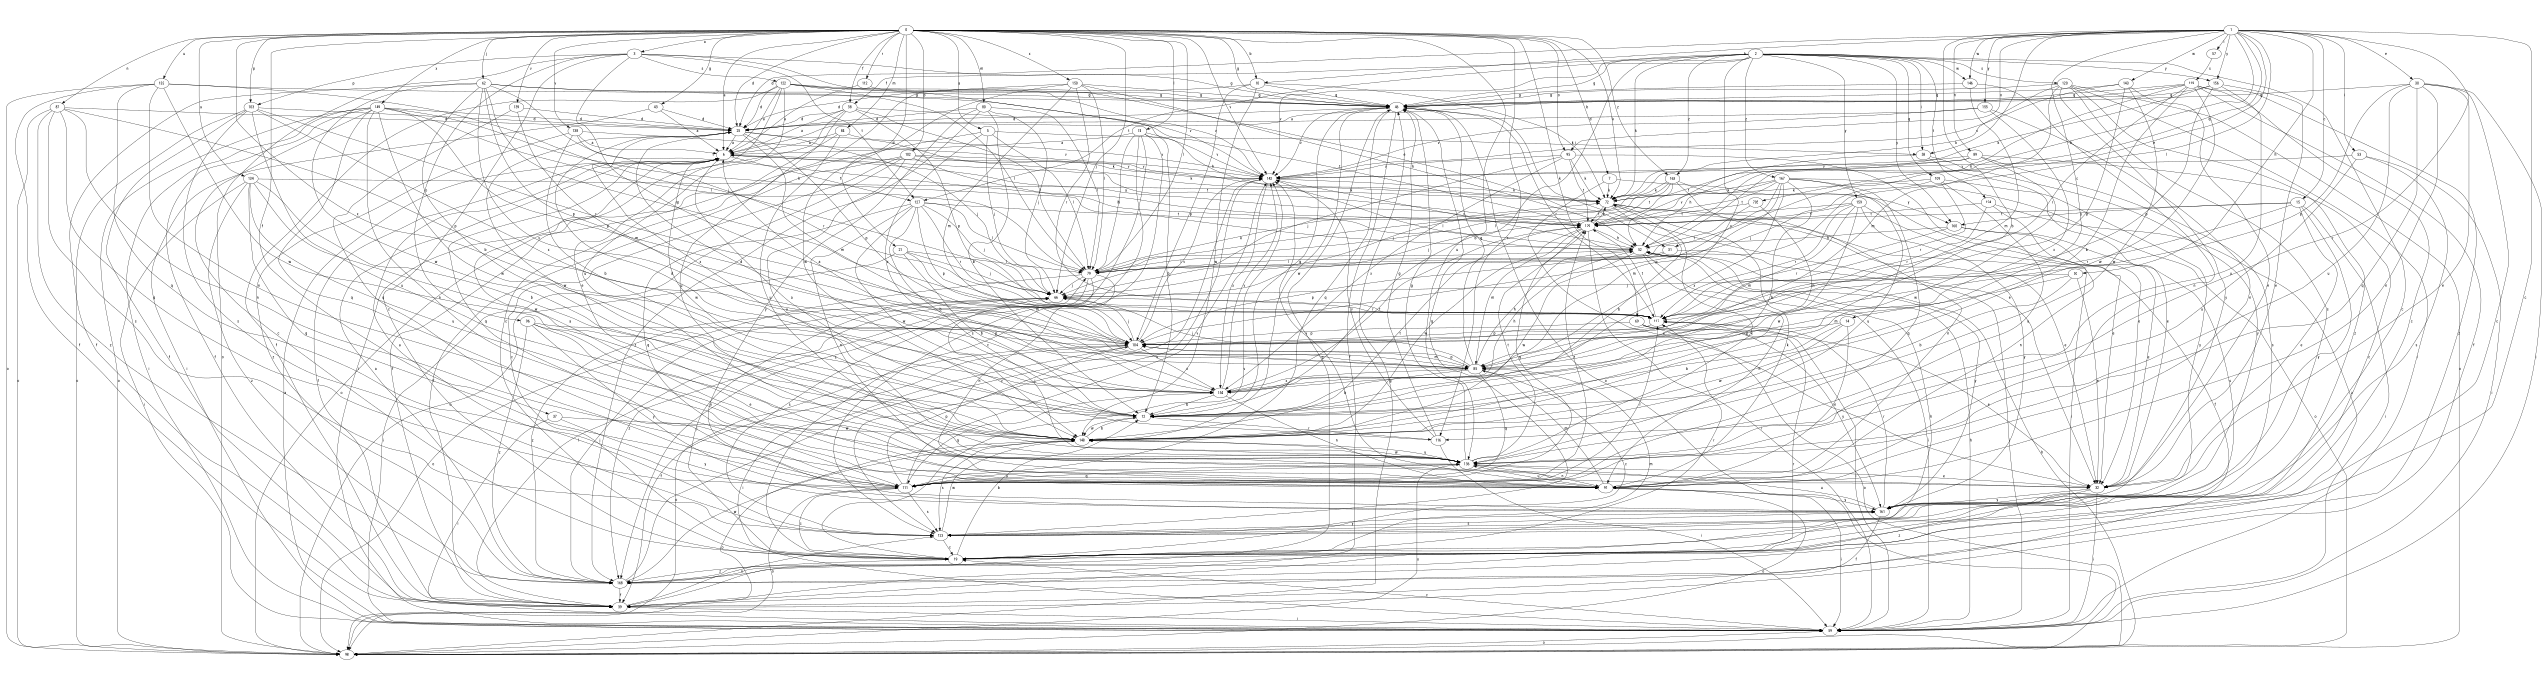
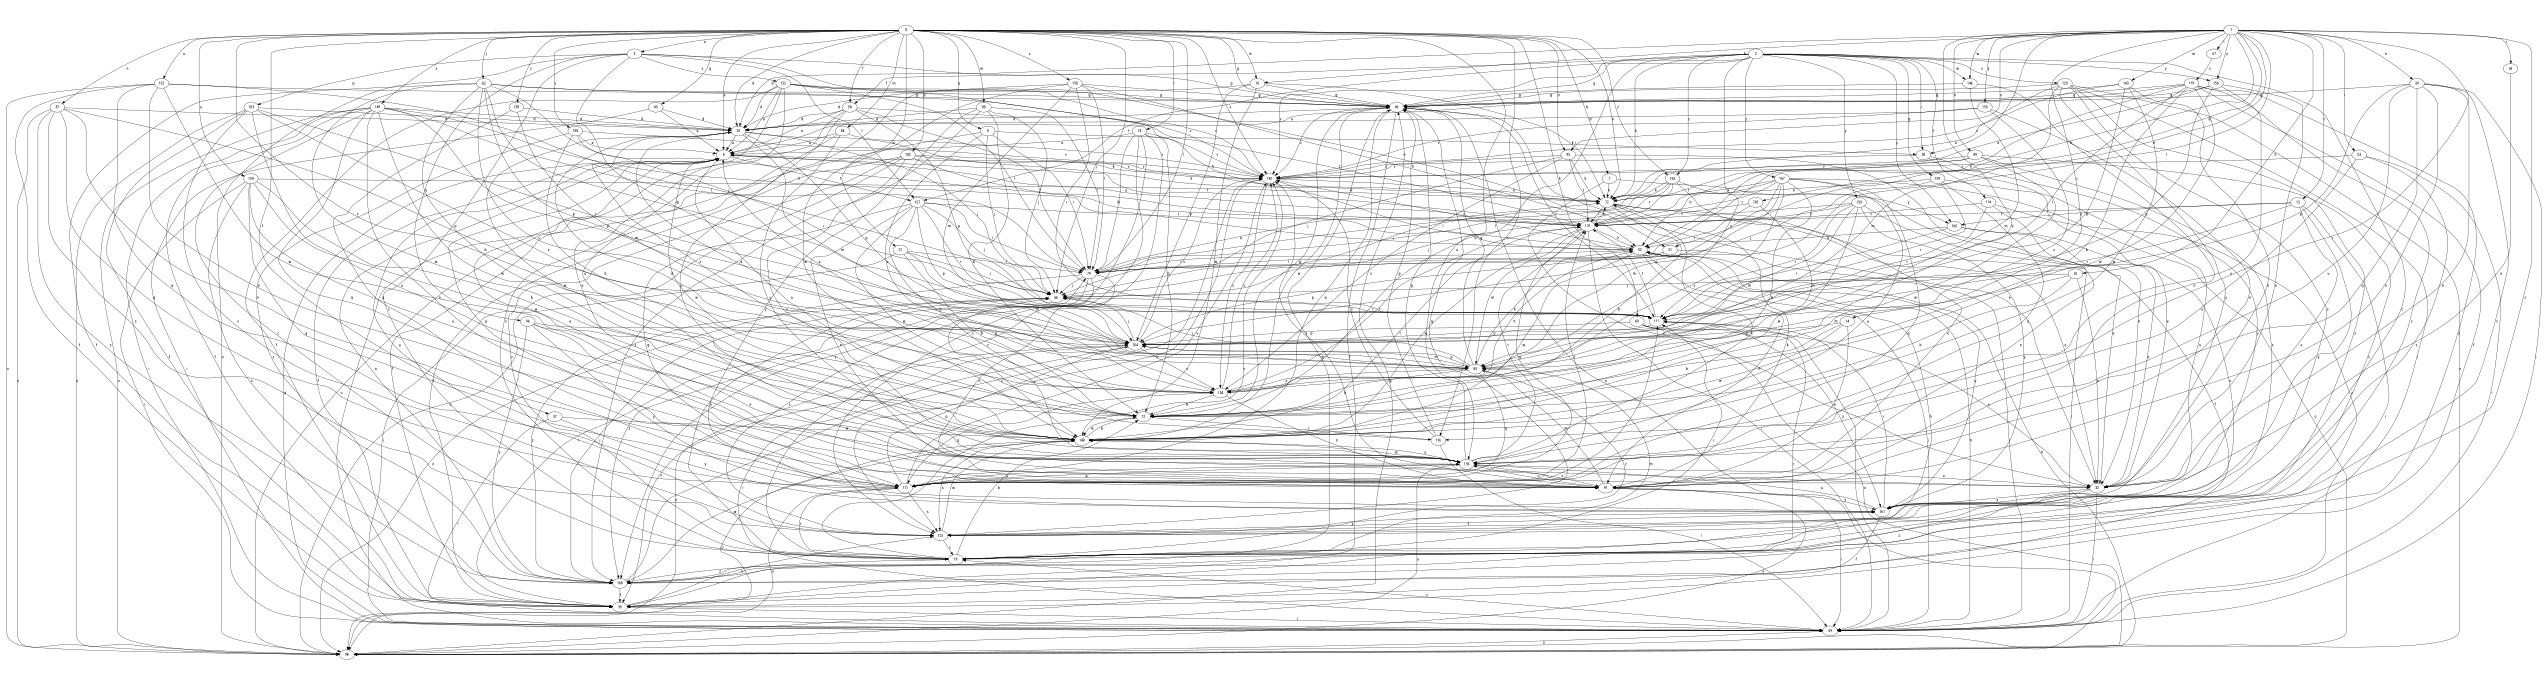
edge "0" -> "103": removed, label "p"
node "56": added
node "112": removed
edge "58" -> "52": now "58" -> "142"
